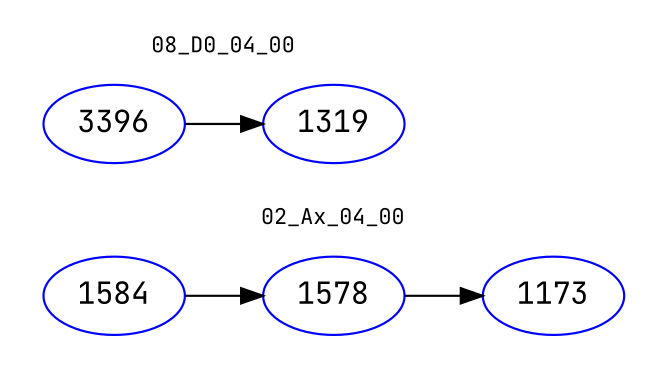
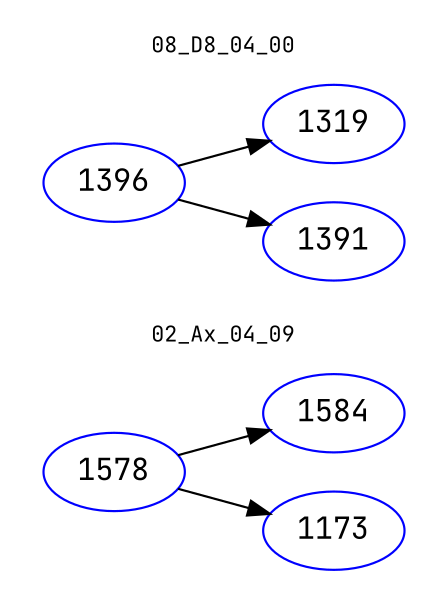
cluster "08_D0_04_00": label "08_D0_04_00" -> "08_D8_04_00"
node "3396": label "3396" -> "1396"
cluster "02_Ax_04_00": label "02_Ax_04_00" -> "02_Ax_04_09"
node "1391": added
edge "1584" -> "1578": reversed
